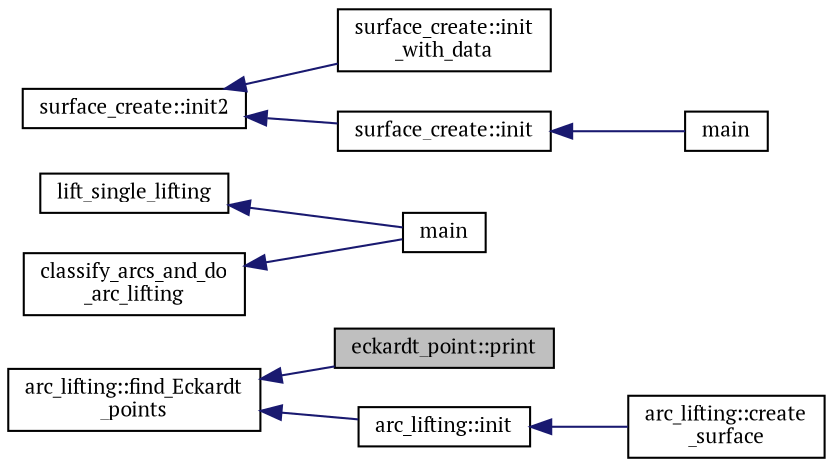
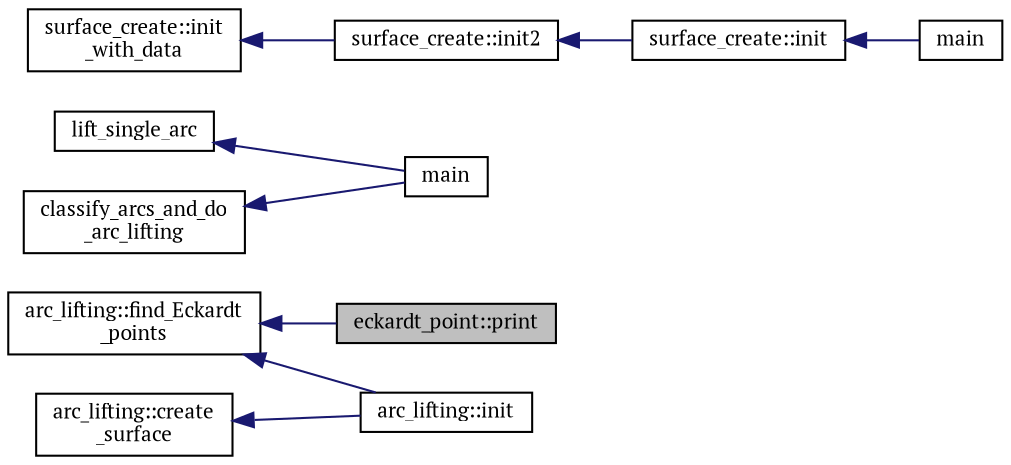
edge "surface_create::init _with_data" -> "surface_create::init2": reversed
node "lift_single_lifting": label "lift_single_lifting" -> "lift_single_arc"
edge "arc_lifting::create _surface" -> "arc_lifting::init": reversed
